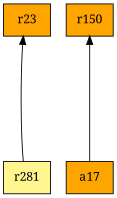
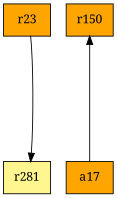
edge "r281" -> "r23": reversed
